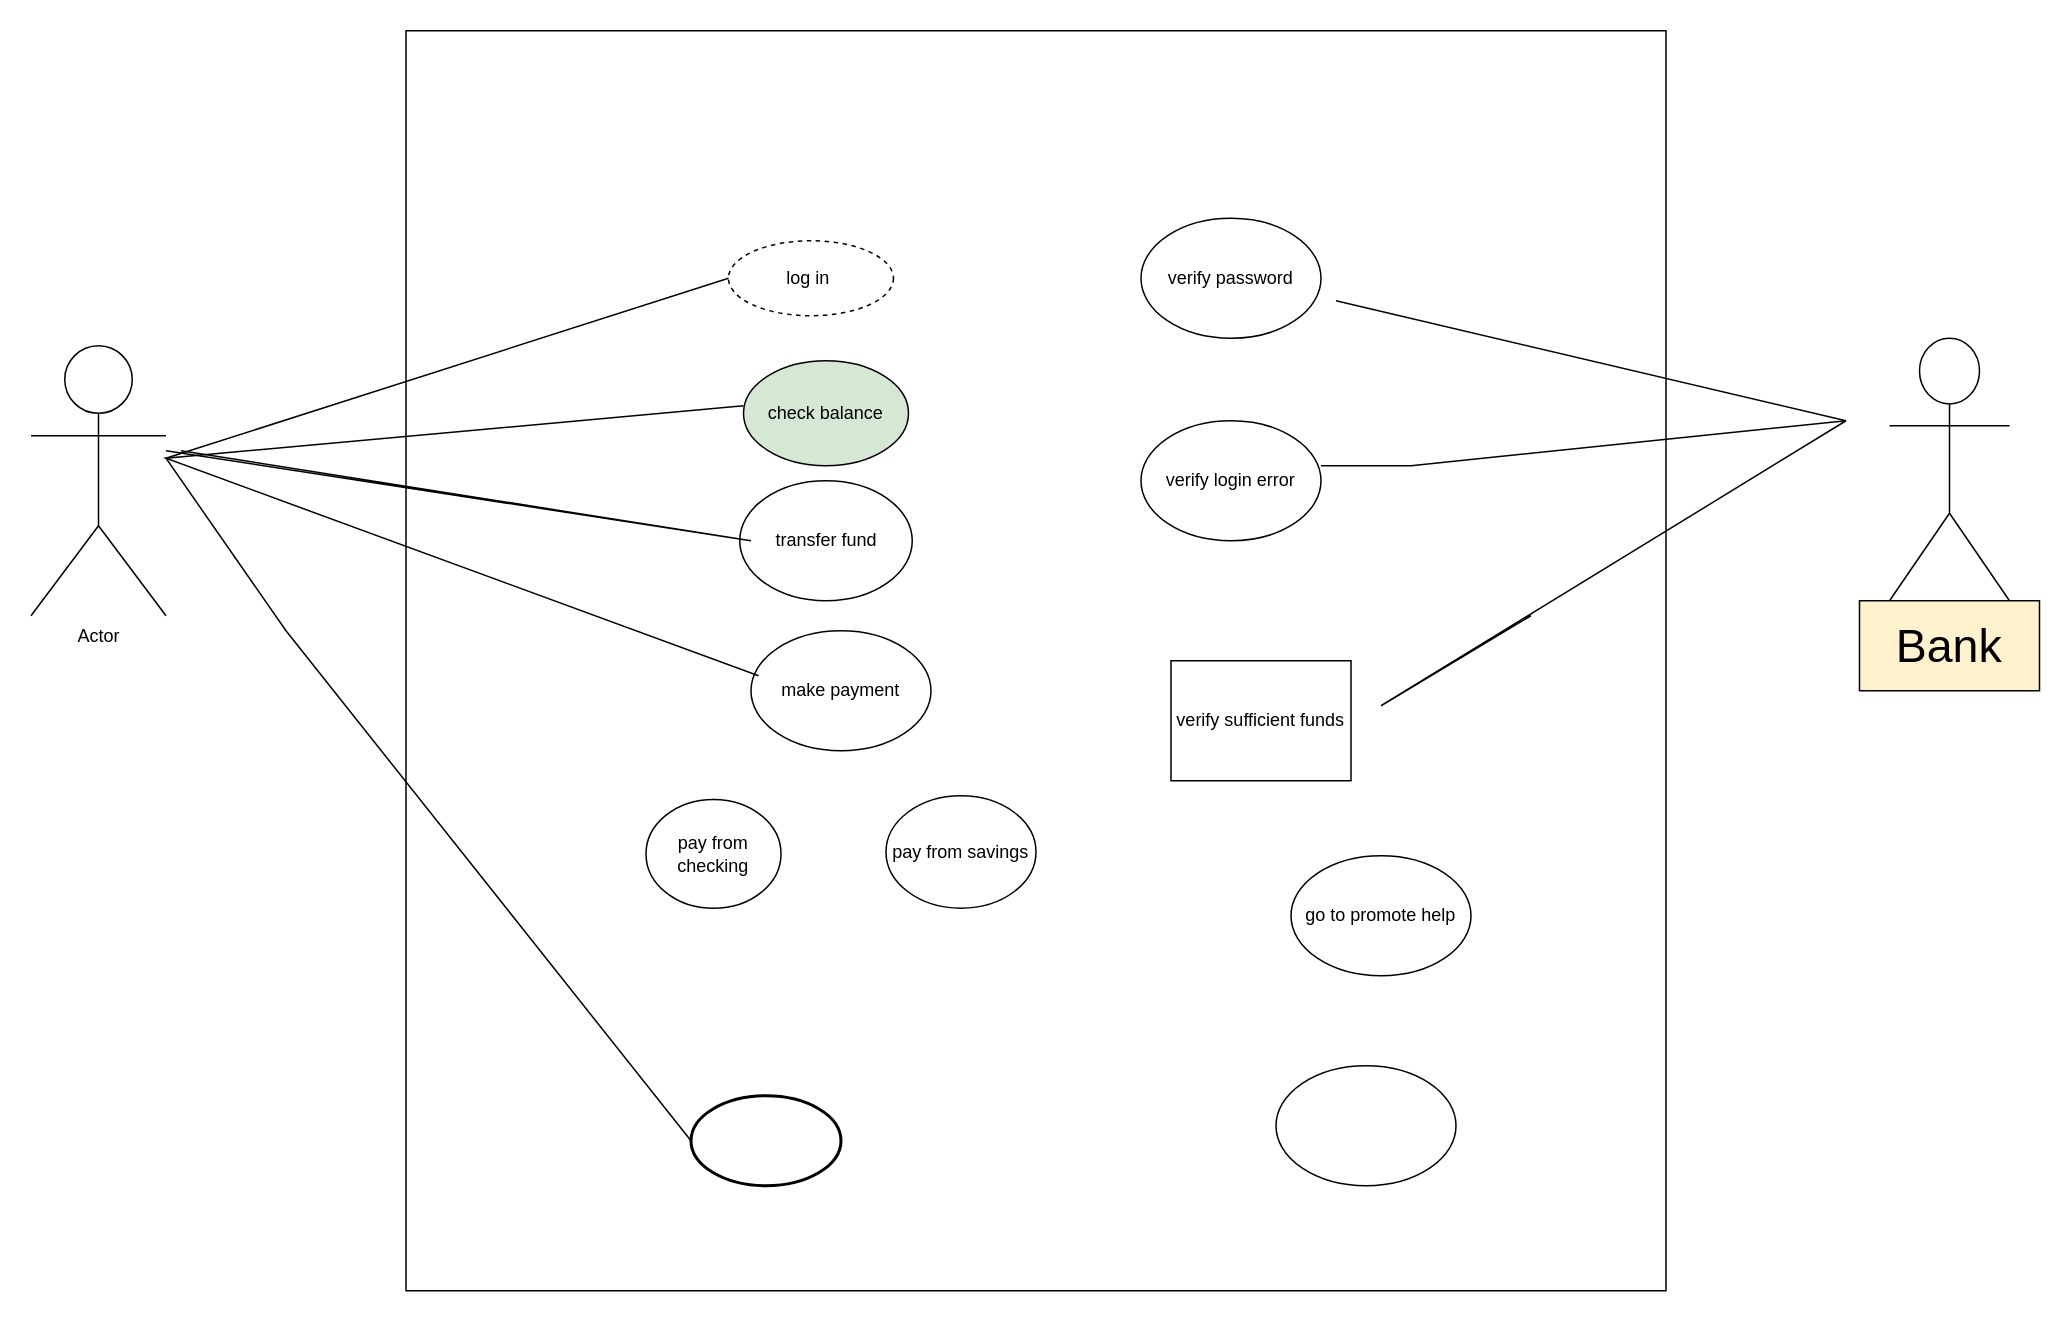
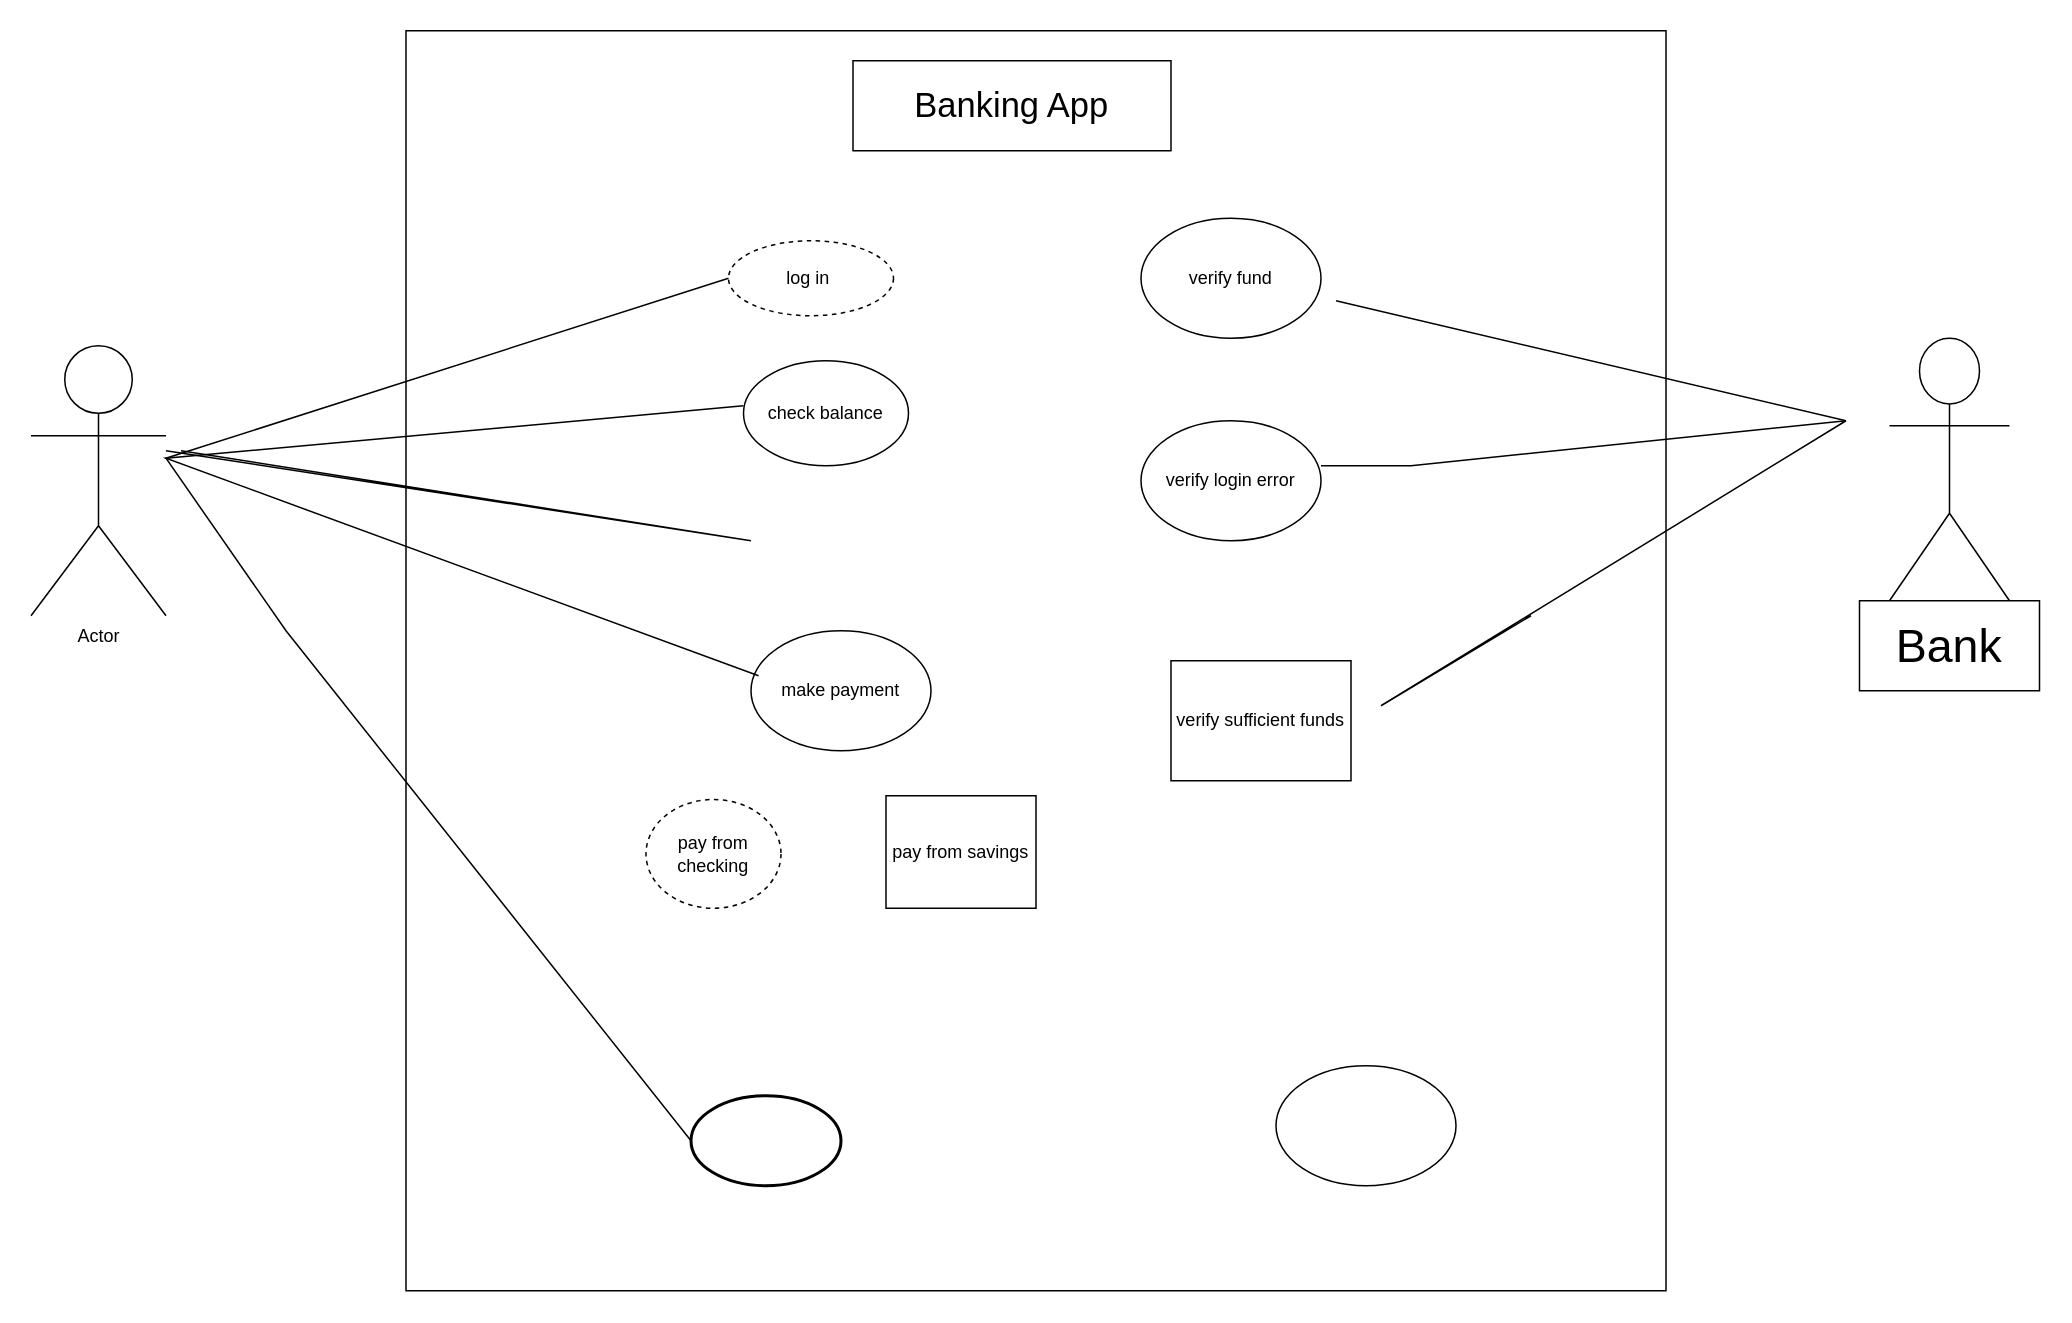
node "Banking App": added
node "verify password": label "verify password" -> "verify fund"
node "check balance": fillcolor #d5e8d4 -> #ffffff
node "transfer fund": removed
node "Bank": fillcolor #fff2cc -> #ffffff
node "pay from savings": shape ellipse -> rectangle
node "pay from checking": style solid -> dashed
node "go to promote help": removed
